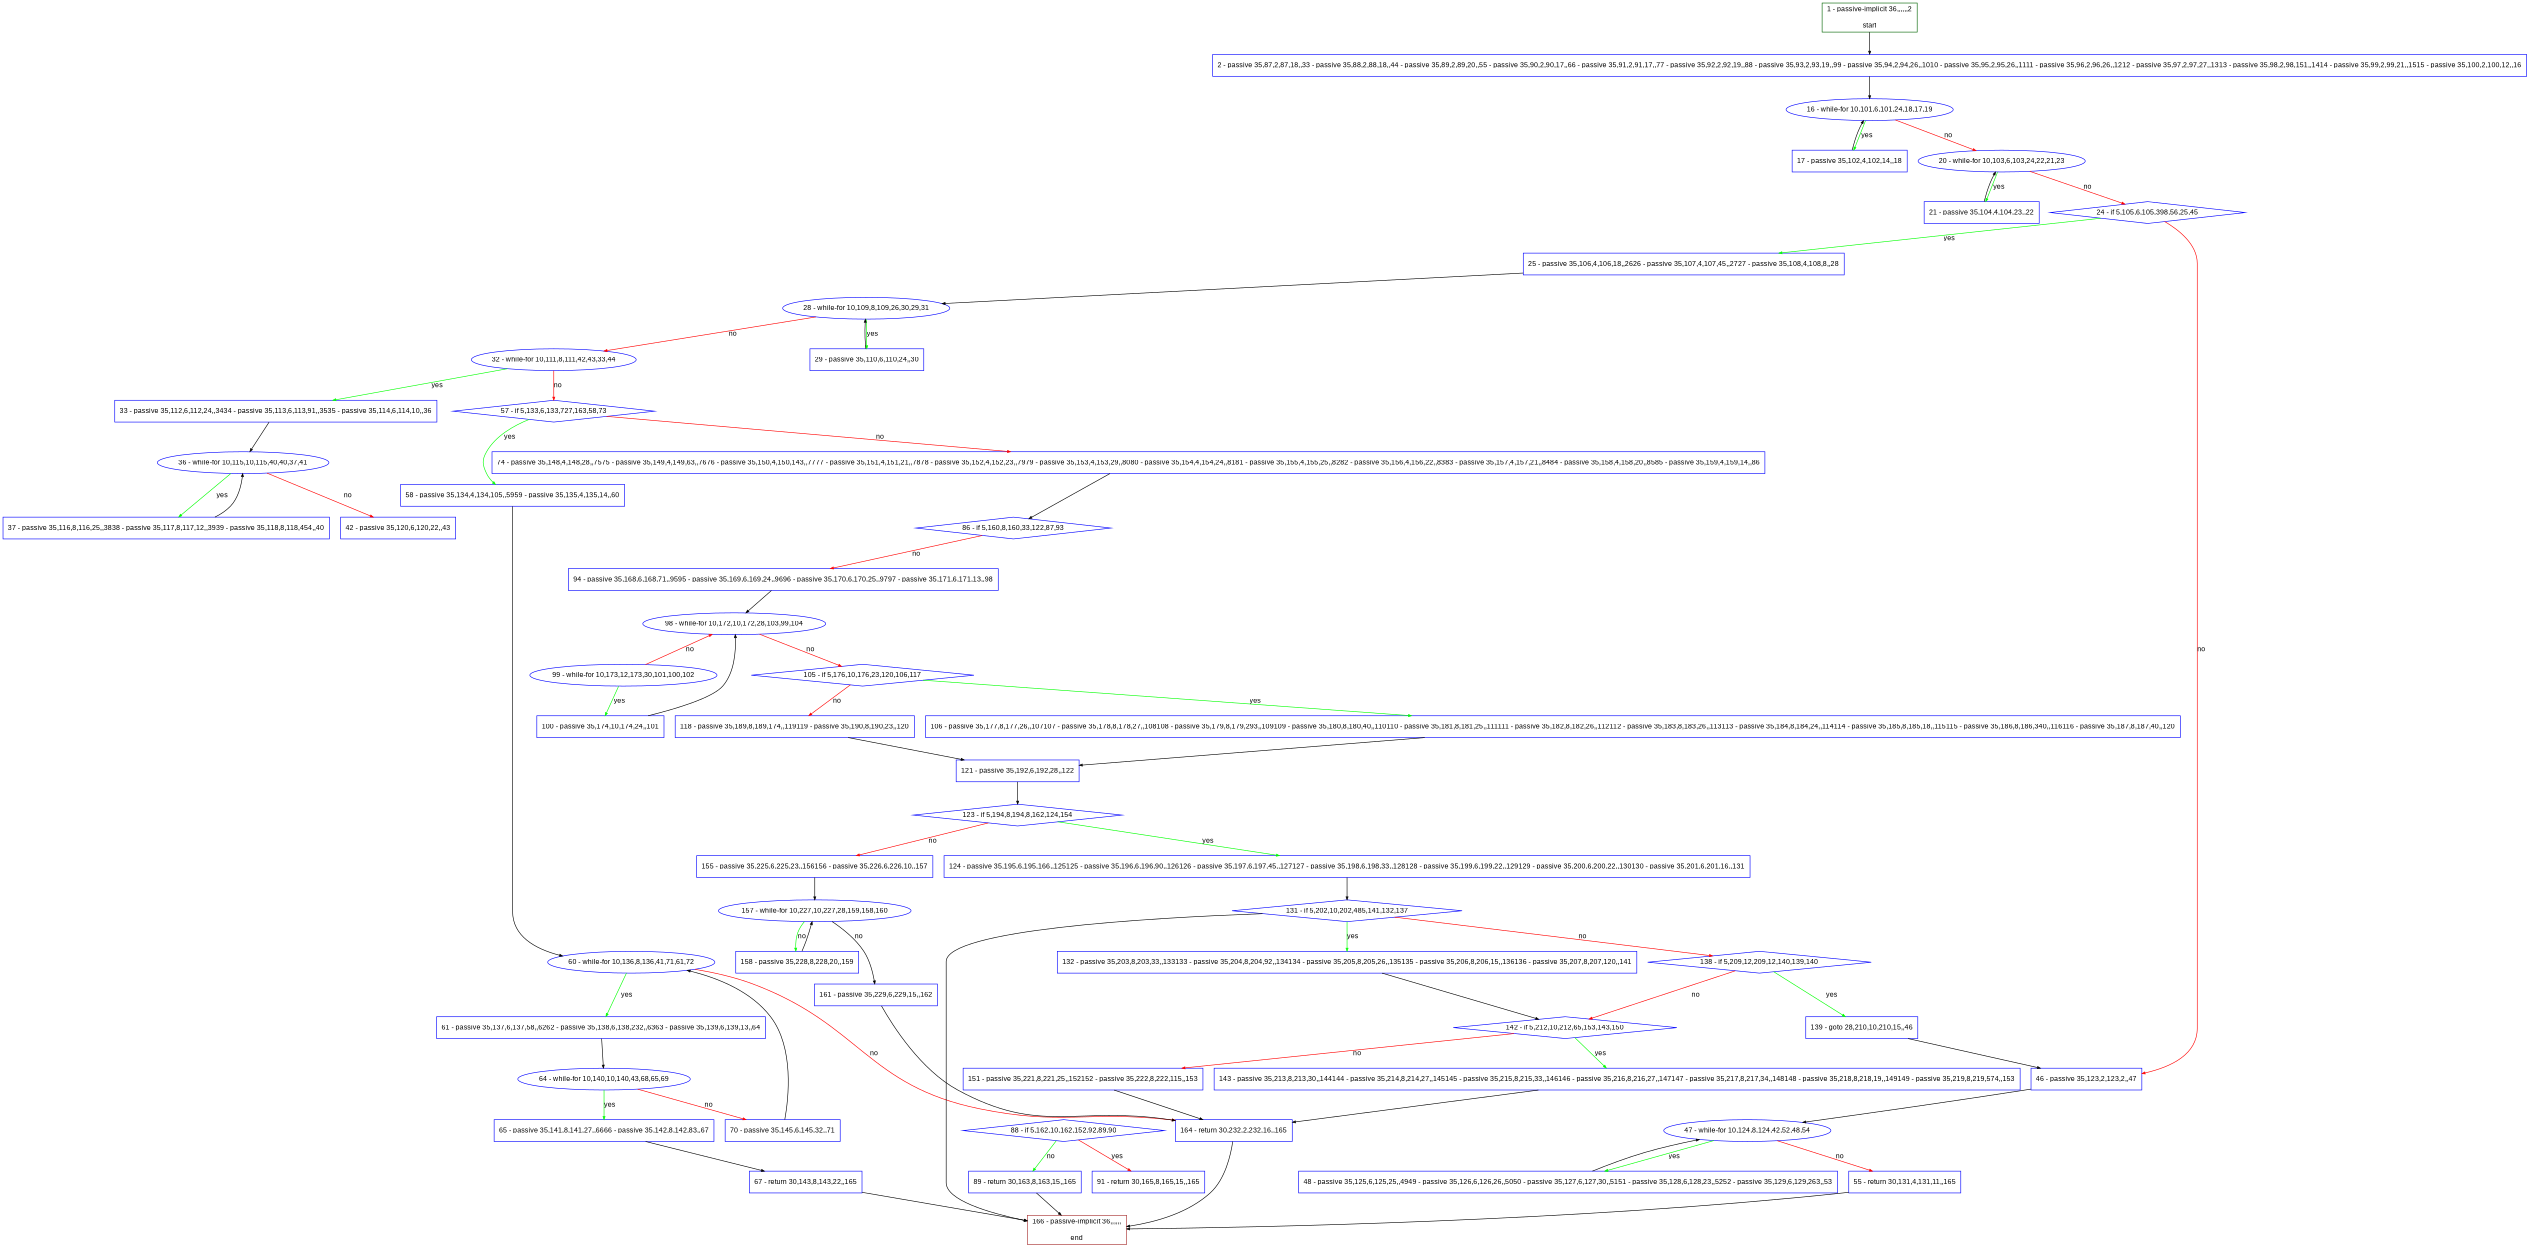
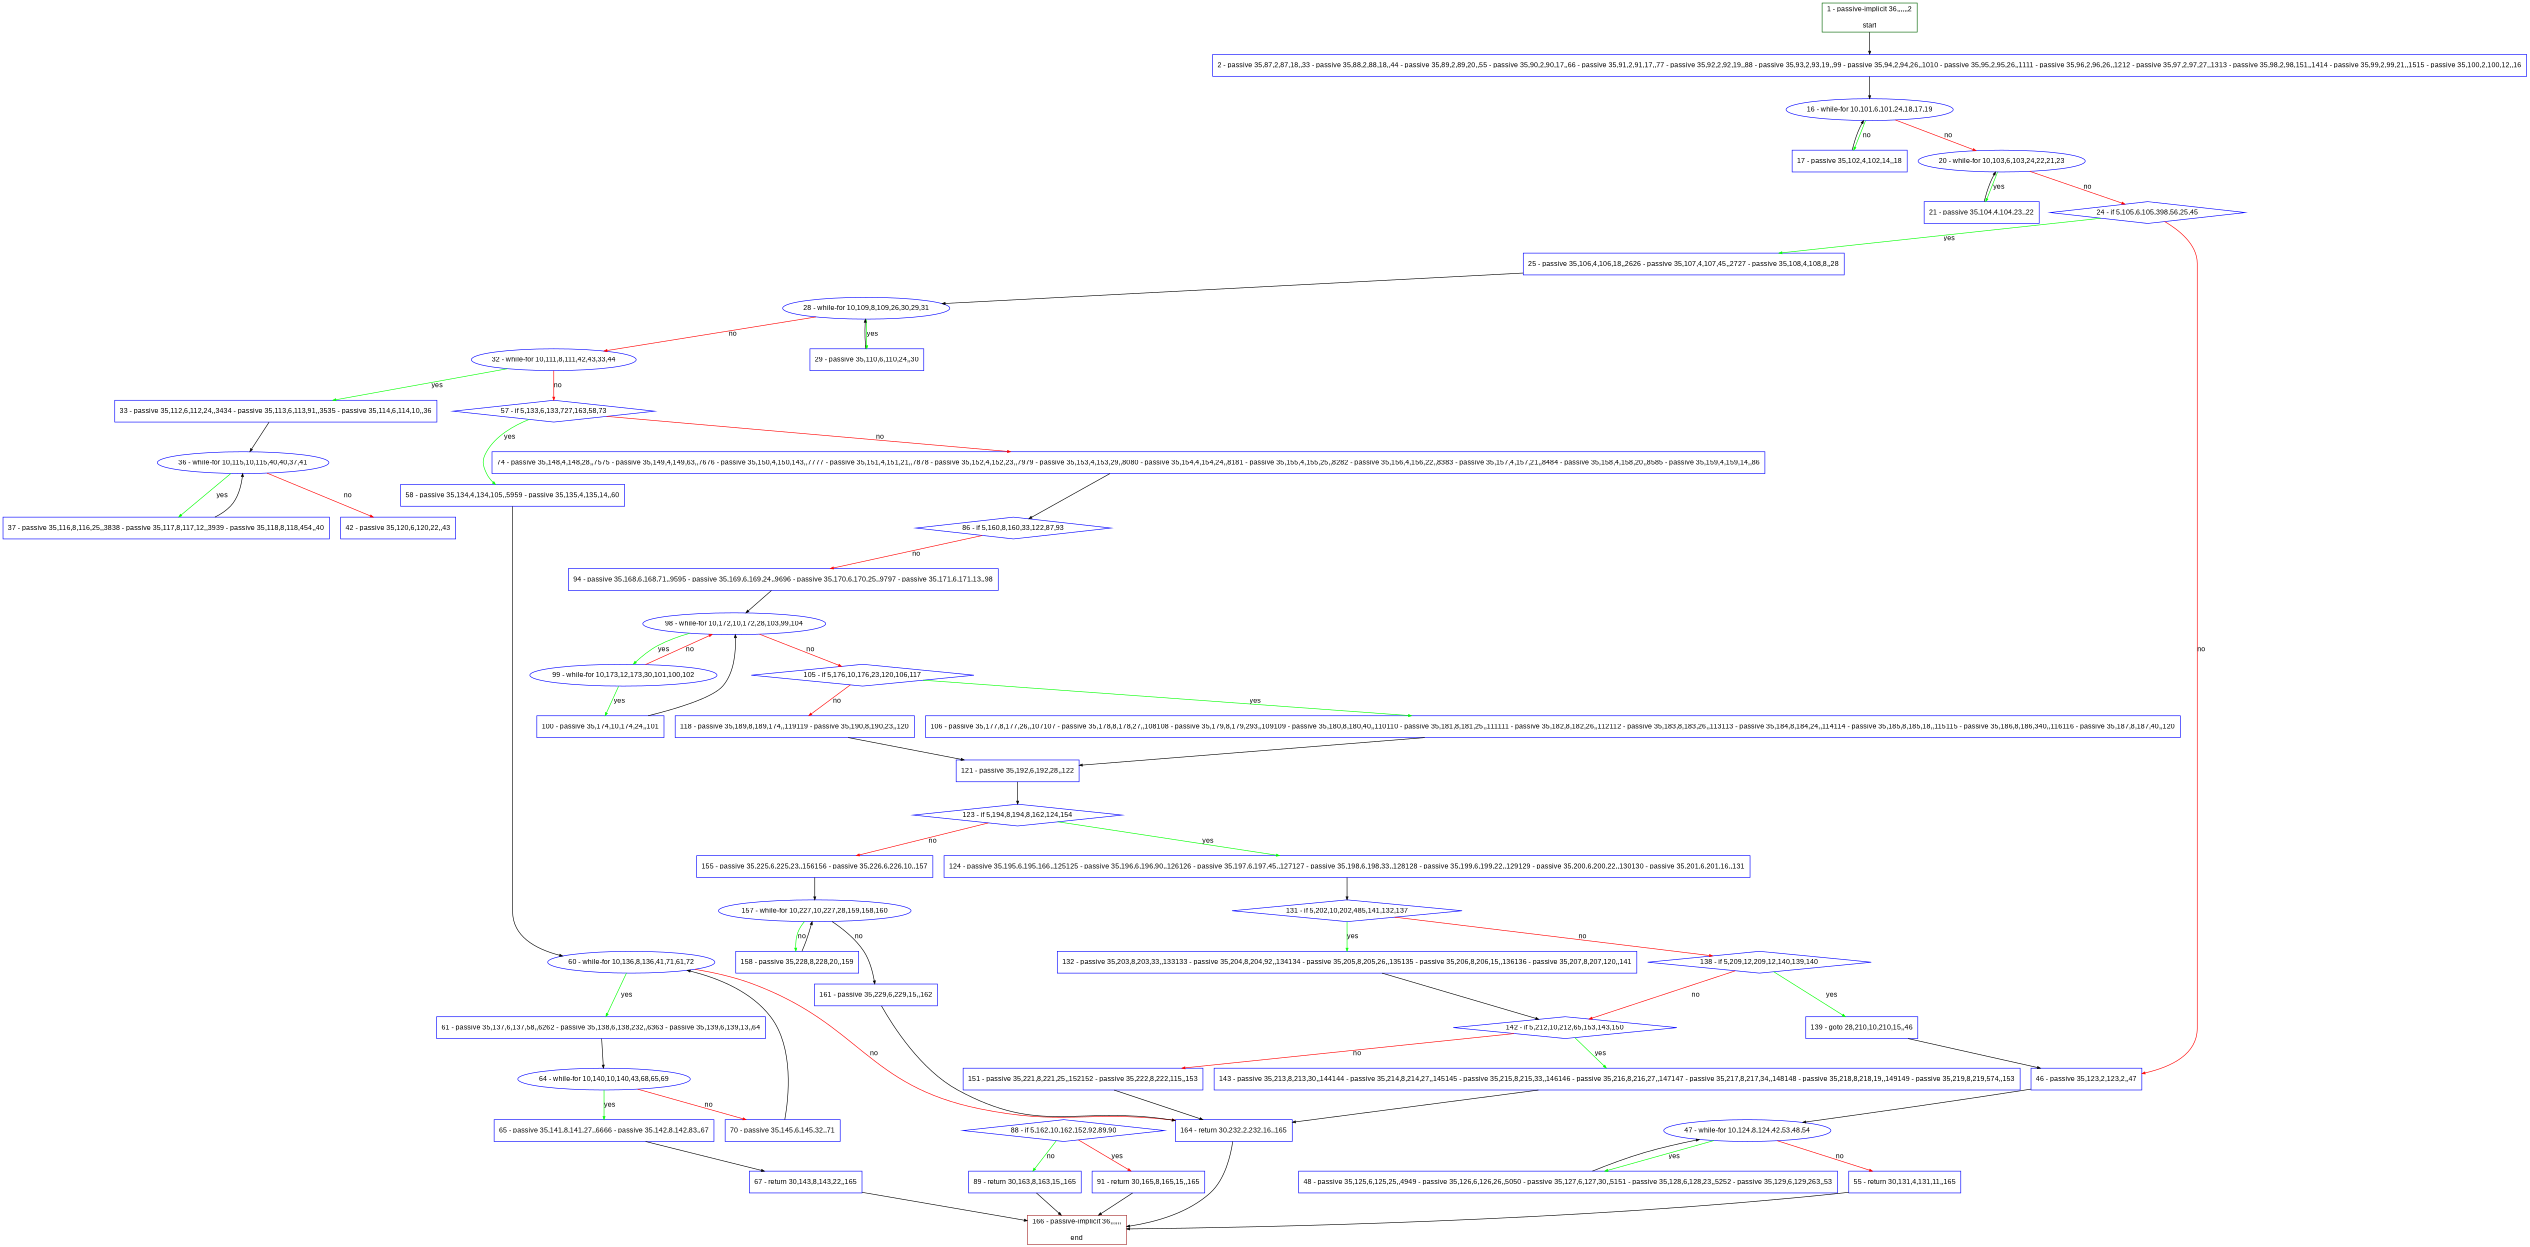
edge "16 - while-for 10,101,6,101,24,18,17,19" -> "17 - passive 35,102,4,102,14,,18": label "yes" -> "no"
edge "98 - while-for 10,172,10,172,28,103,99,104" -> "99 - while-for 10,173,12,173,30,101,100,102": added, label "yes"
edge "131 - if 5,202,10,202,485,141,132,137" -> "166 - passive-implicit 36,,,,,, end": now "91 - return 30,165,8,165,15,,165" -> "166 - passive-implicit 36,,,,,, end"
node "47 - while-for 10,124,8,124,42,52,48,54": label "47 - while-for 10,124,8,124,42,52,48,54" -> "47 - while-for 10,124,8,124,42,53,48,54"
